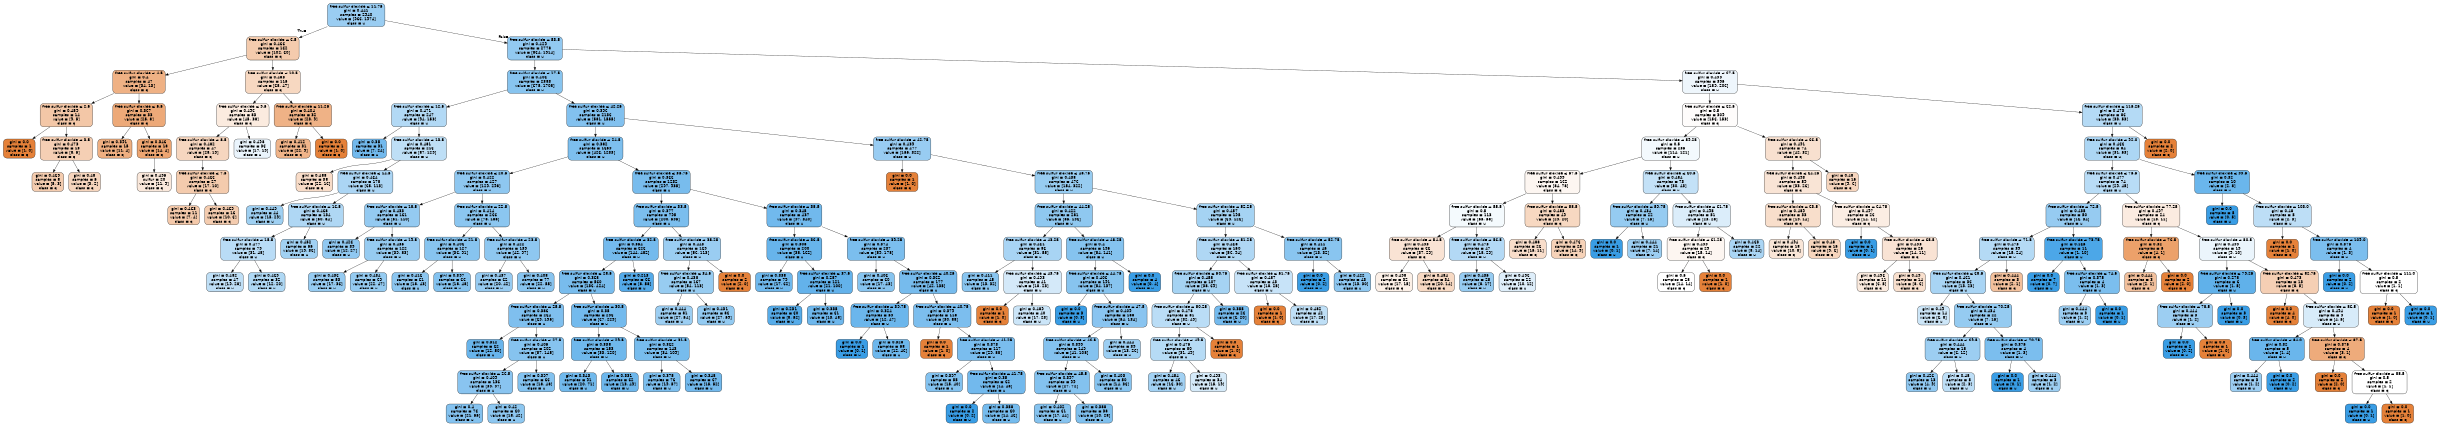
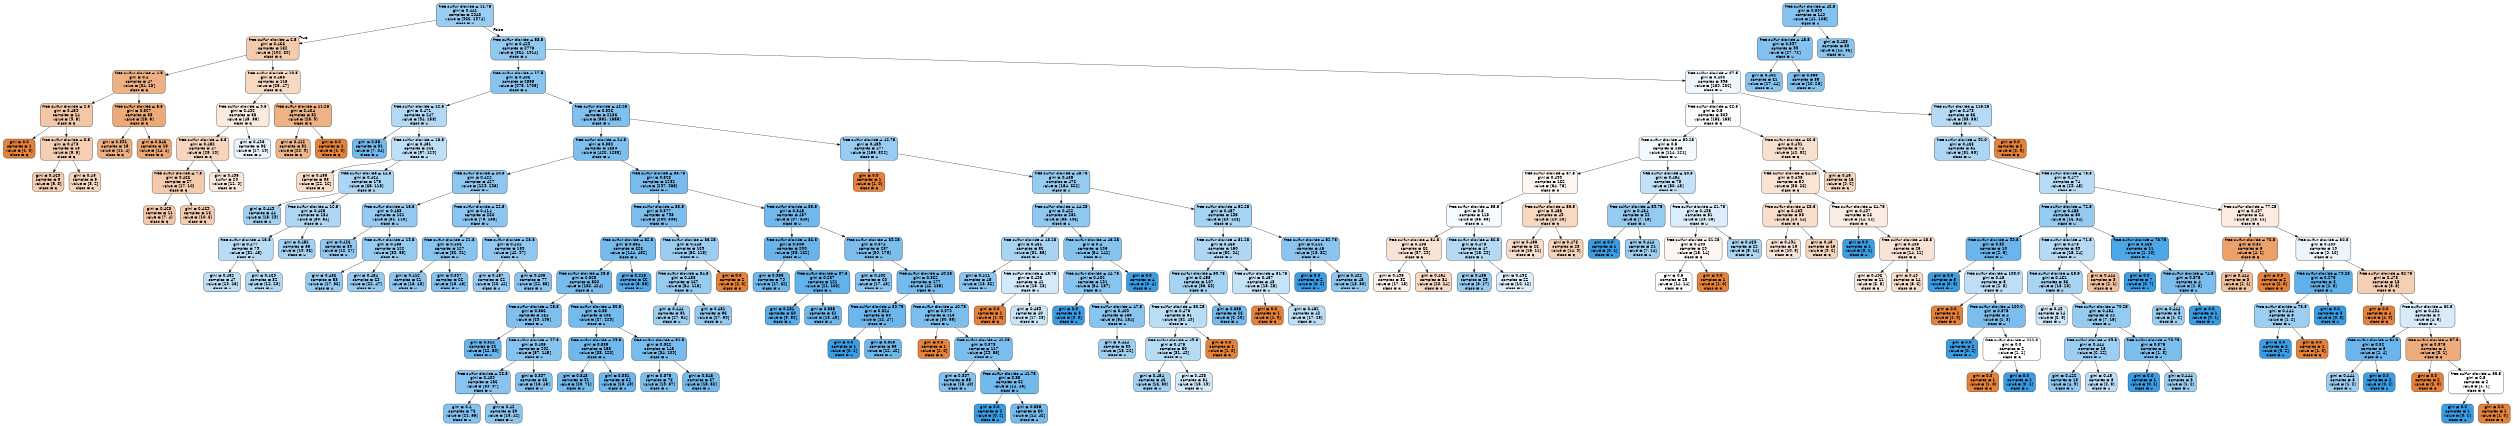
edge "gini = 0.346" -> "gini = 0.495": now "free sulfur dioxide ≤ 8.5" -> "gini = 0.495"
edge "free sulfur dioxide ≤ 92.0" -> "free sulfur dioxide ≤ 99.5": now "free sulfur dioxide ≤ 72.5" -> "free sulfur dioxide ≤ 99.5"
node "free sulfur dioxide ≤ 111.0": text "gini = 0.5" -> "gini = 0.0"
edge "free sulfur dioxide ≤ 47.5" -> "free sulfur dioxide ≤ 46.5": removed
